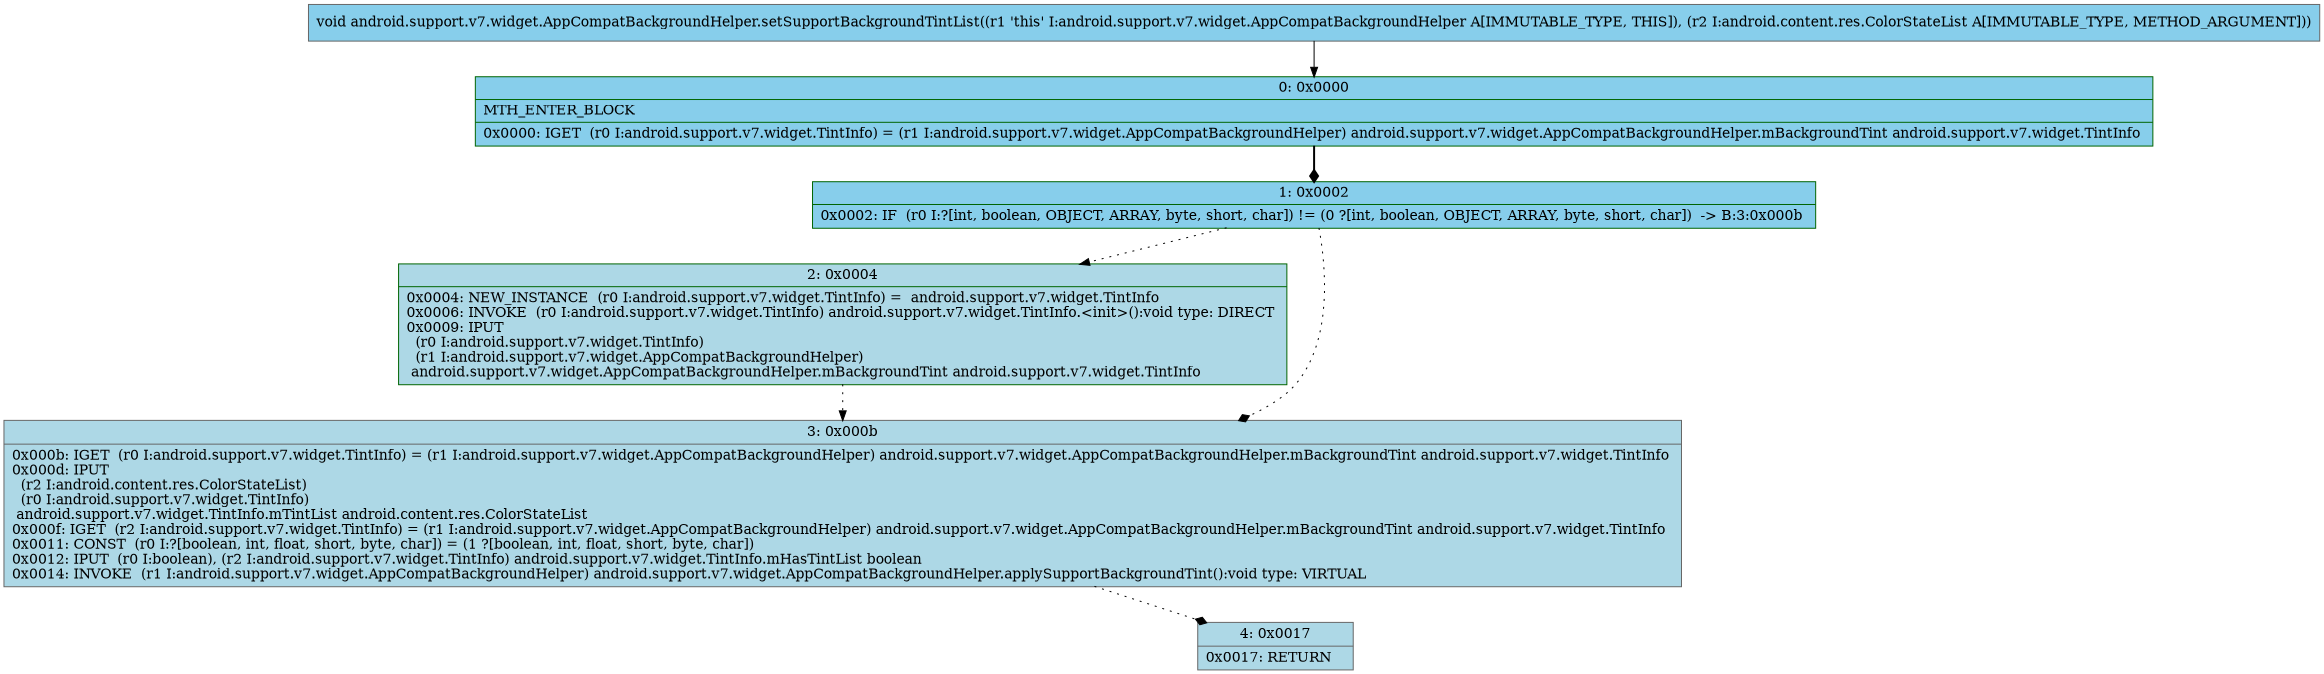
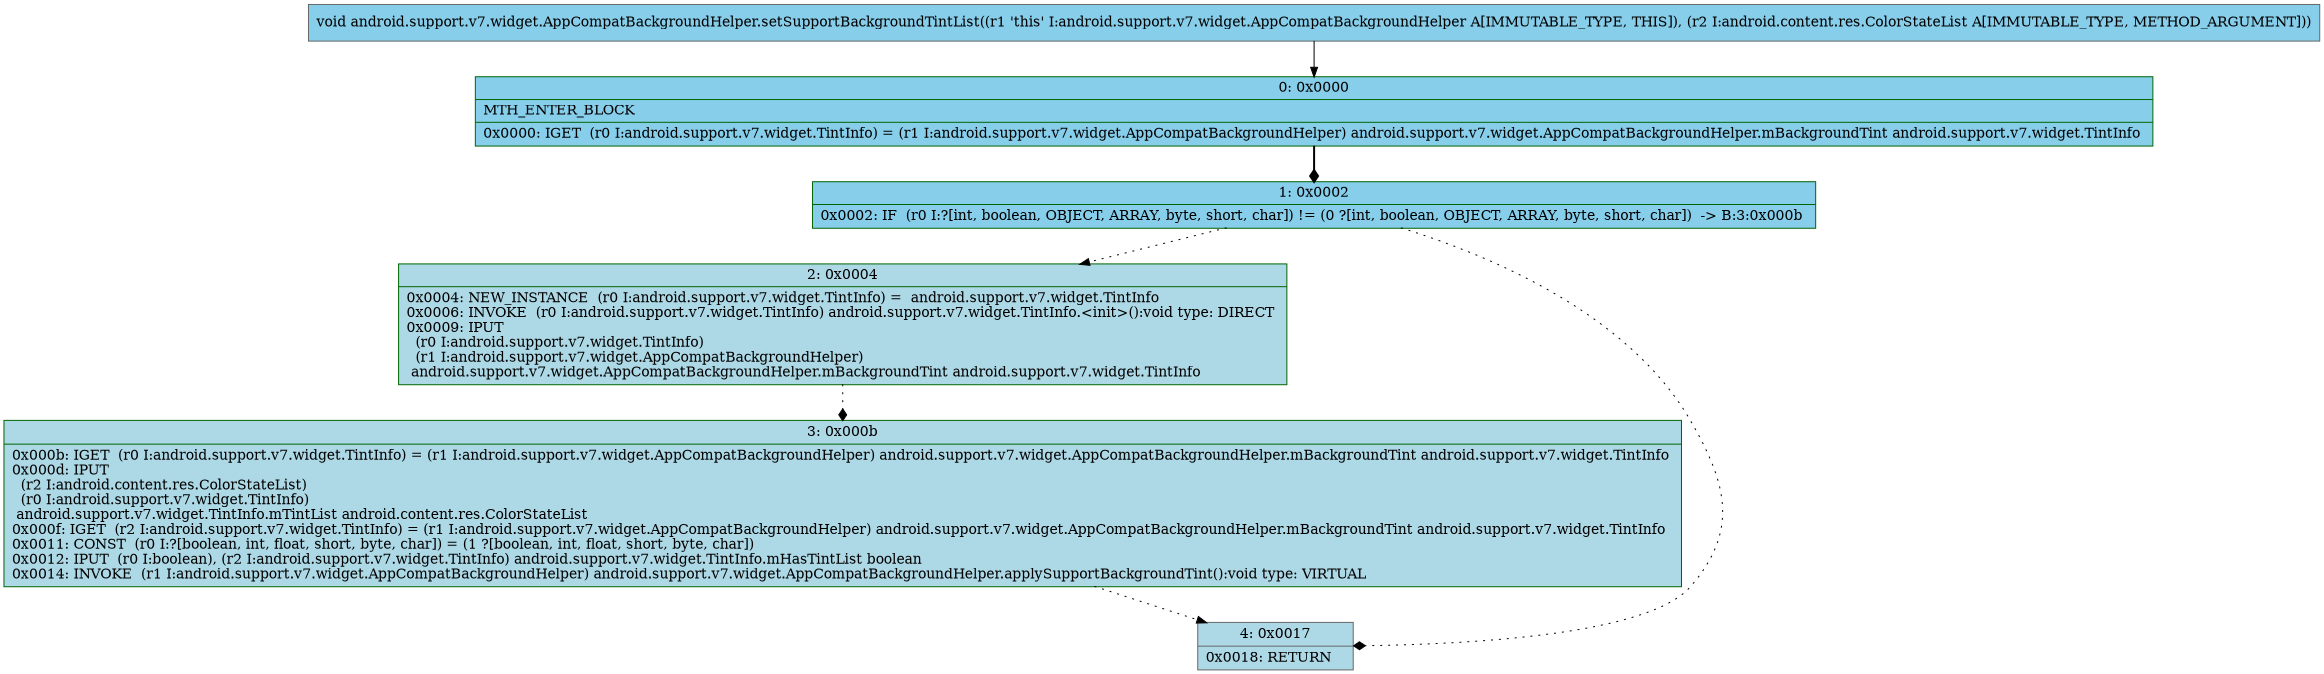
edge "1: 0x0002" -> "3: 0x000b": now "1: 0x0002" -> "4: 0x0017"
edge "2: 0x0004" -> "3: 0x000b": arrowhead normal -> diamond
node "3: 0x000b": color gray40 -> darkgreen
edge "3: 0x000b" -> "4: 0x0017": arrowhead diamond -> normal
node "4: 0x0017": text "0x0017: RETURN" -> "0x0018: RETURN"
